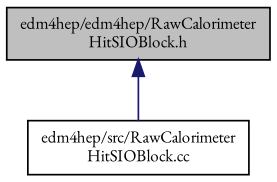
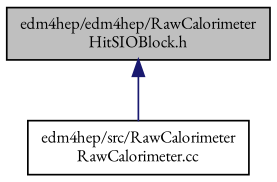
node "edm4hep/src/RawCalorimeter HitSIOBlock.cc": label "edm4hep/src/RawCalorimeter HitSIOBlock.cc" -> "edm4hep/src/RawCalorimeter RawCalorimeter.cc"
